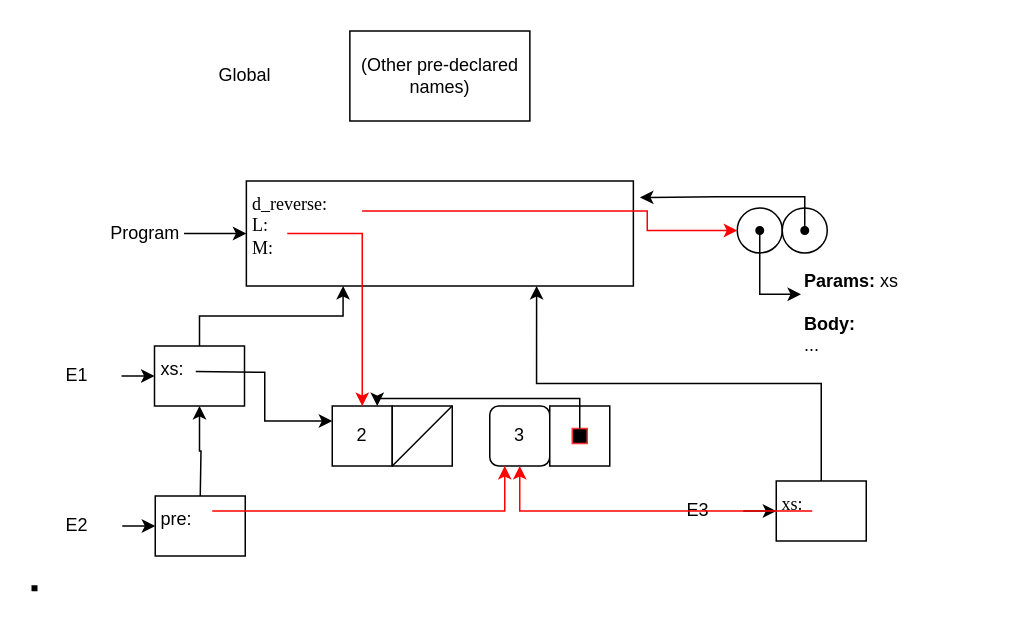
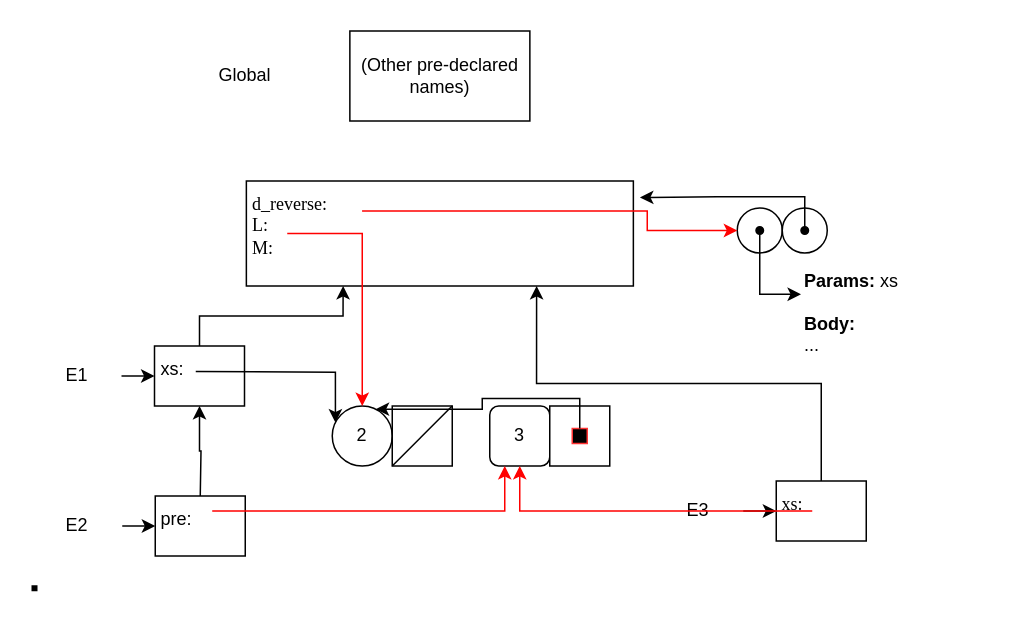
node "Program": removed
edge "Program" -> "d_reverse: L: M:": removed
node "2": shape rectangle -> ellipse
